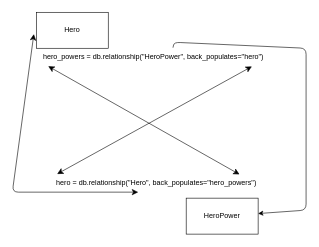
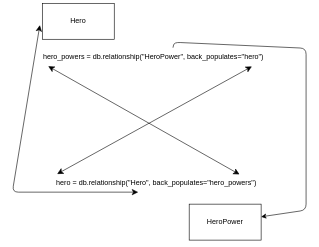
node "Hero": moved (72, 30) -> (78, 21)
node "HeroPower": moved (222, 216) -> (225, 222)
